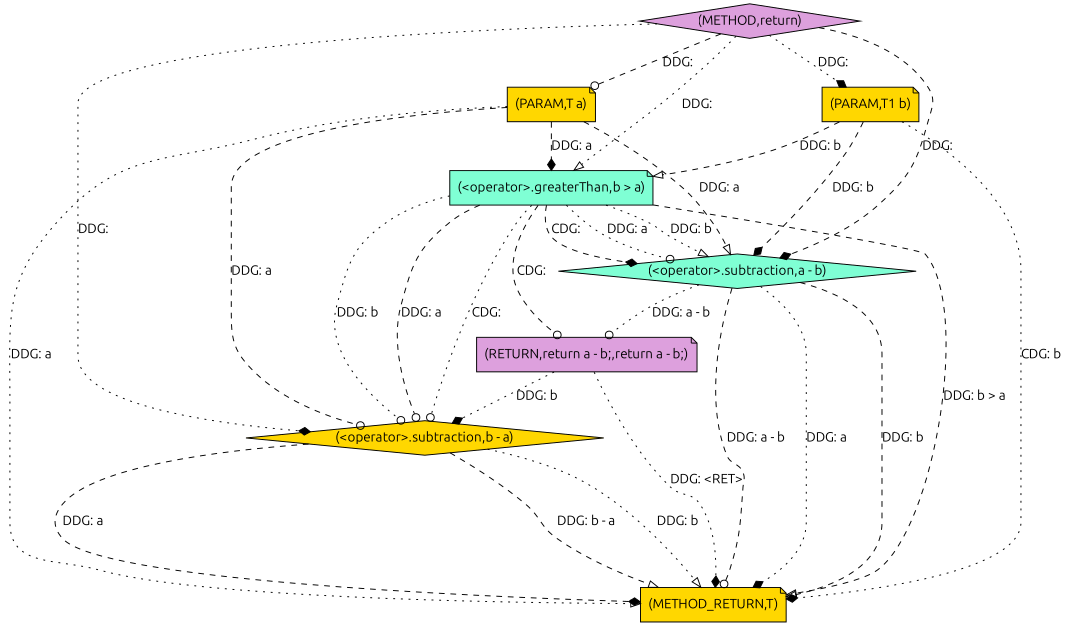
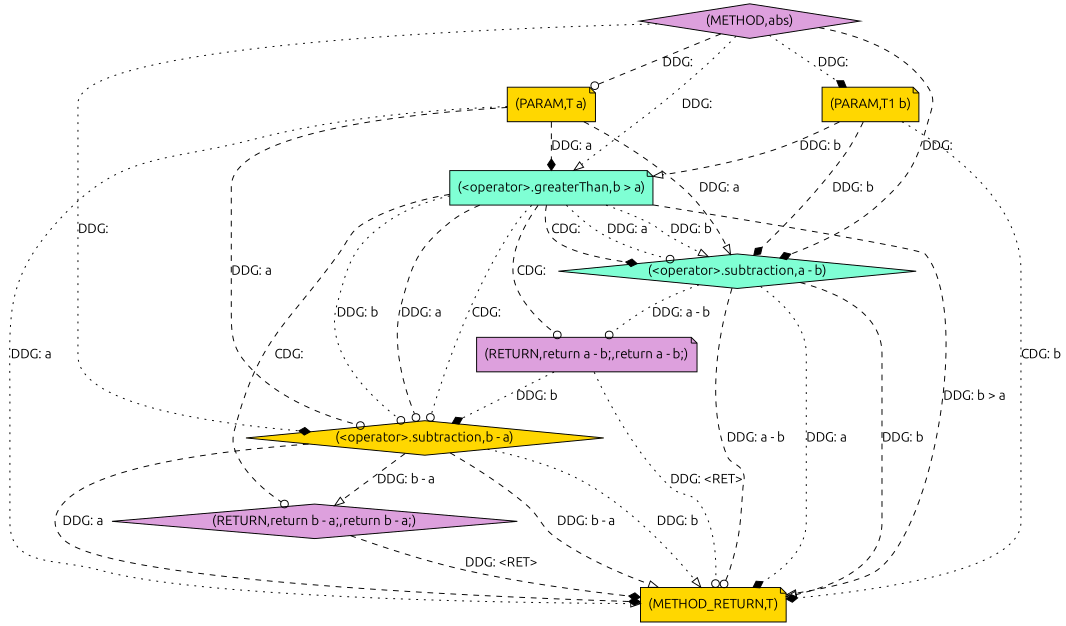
node "(METHOD,return)": label "(METHOD,return)" -> "(METHOD,abs)"
edge "(RETURN,return a - b;,return a - b;)" -> "(METHOD_RETURN,T)": arrowhead diamond -> odot
node "(RETURN,return b - a;,return b - a;)": added
